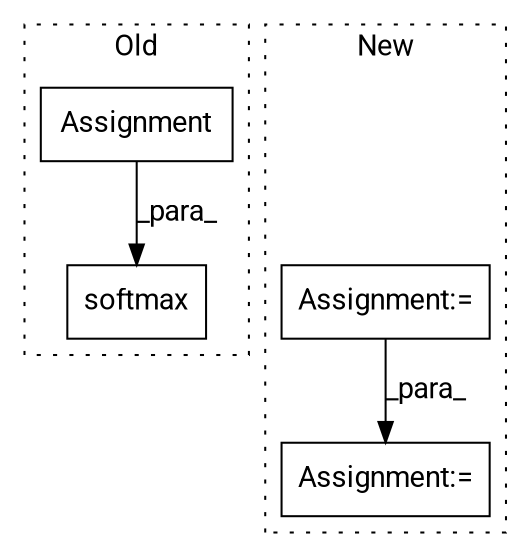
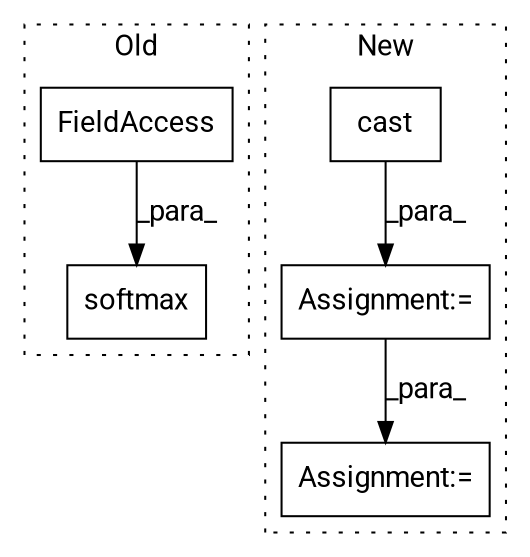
node "Assignment": label "Assignment" -> "FieldAccess"
node "cast": added
